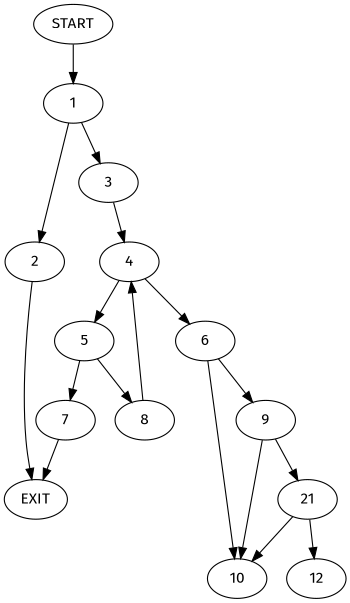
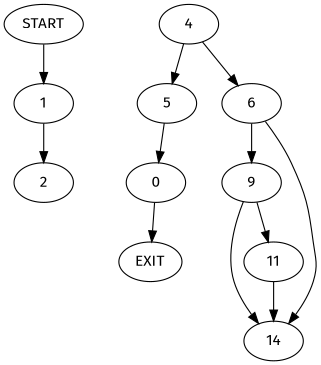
node "3": removed
edge "2" -> "EXIT": removed
node "7": label "7" -> "0"
node "8": removed
node "21": label "21" -> "11"
node "10": label "10" -> "14"
node "12": removed
